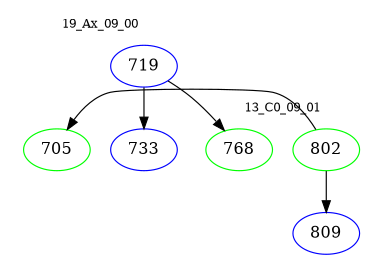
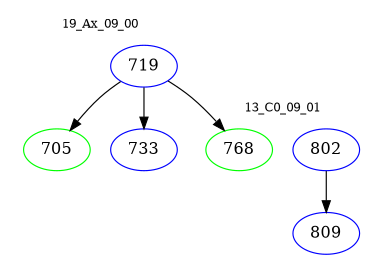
edge "802" -> "705": now "719" -> "705"
node "802": color green -> blue
